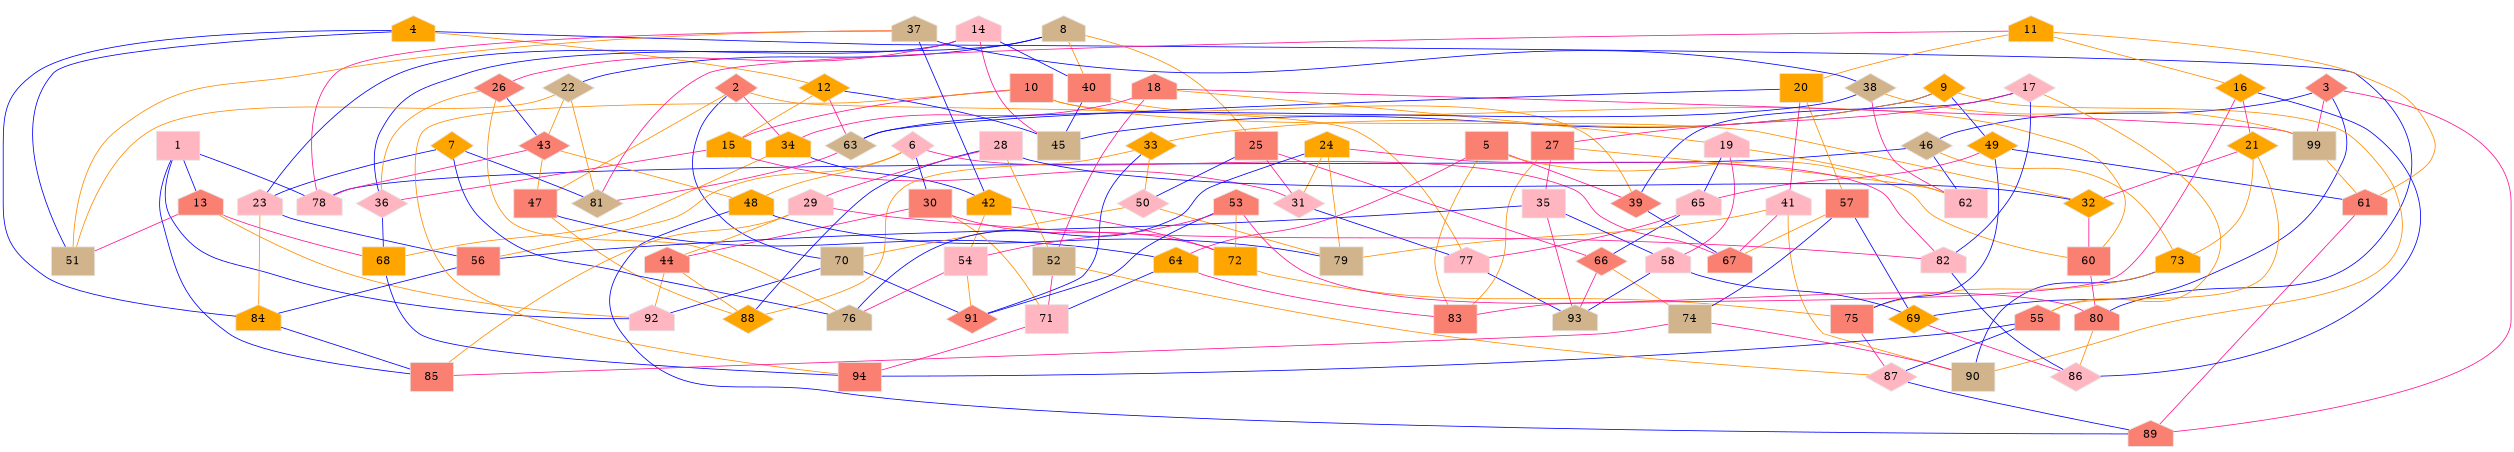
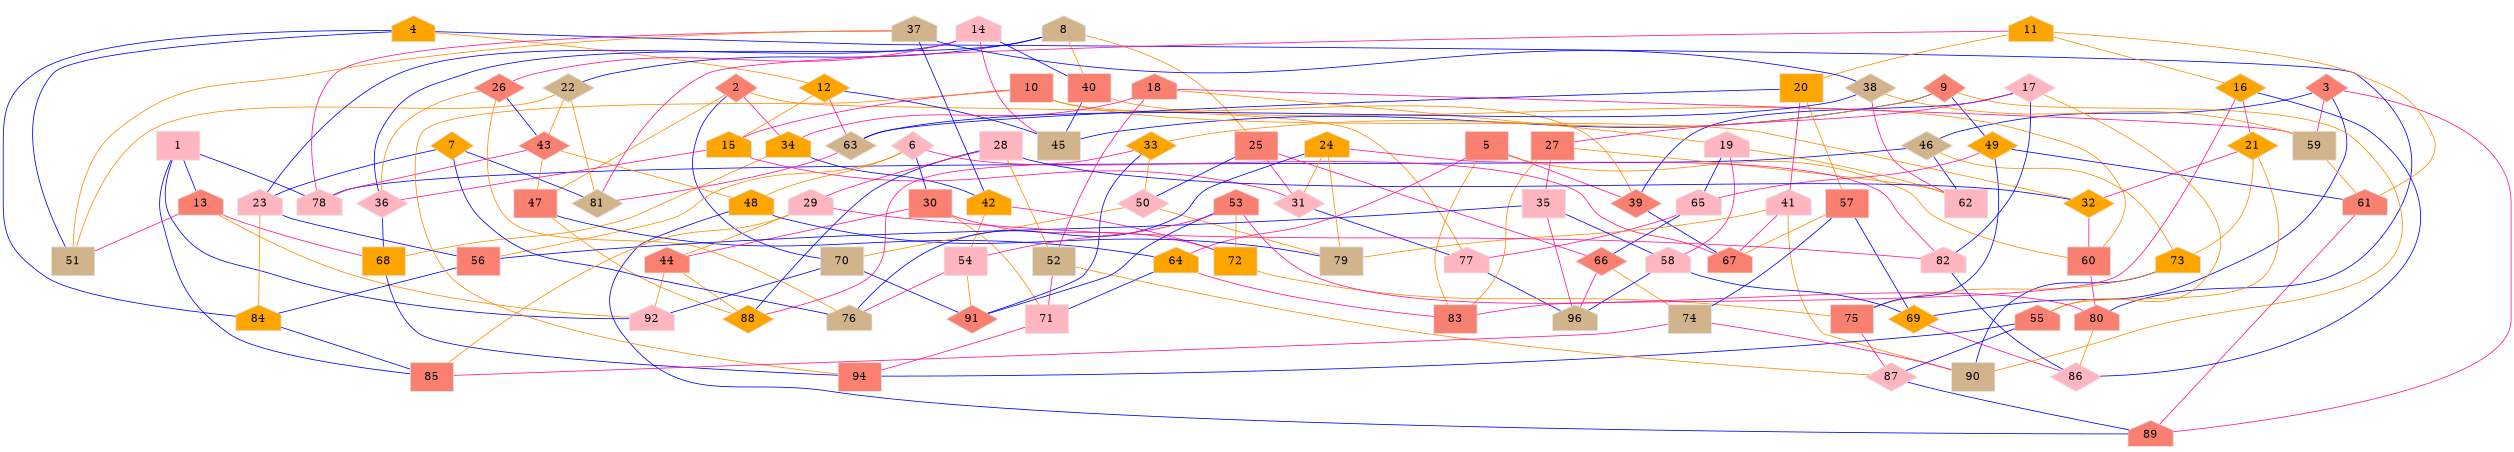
node "9": fillcolor orange -> salmon
node "99": label "99" -> "59"
edge "33" -- "88": color darkorange -> deeppink
node "93": label "93" -> "96"
